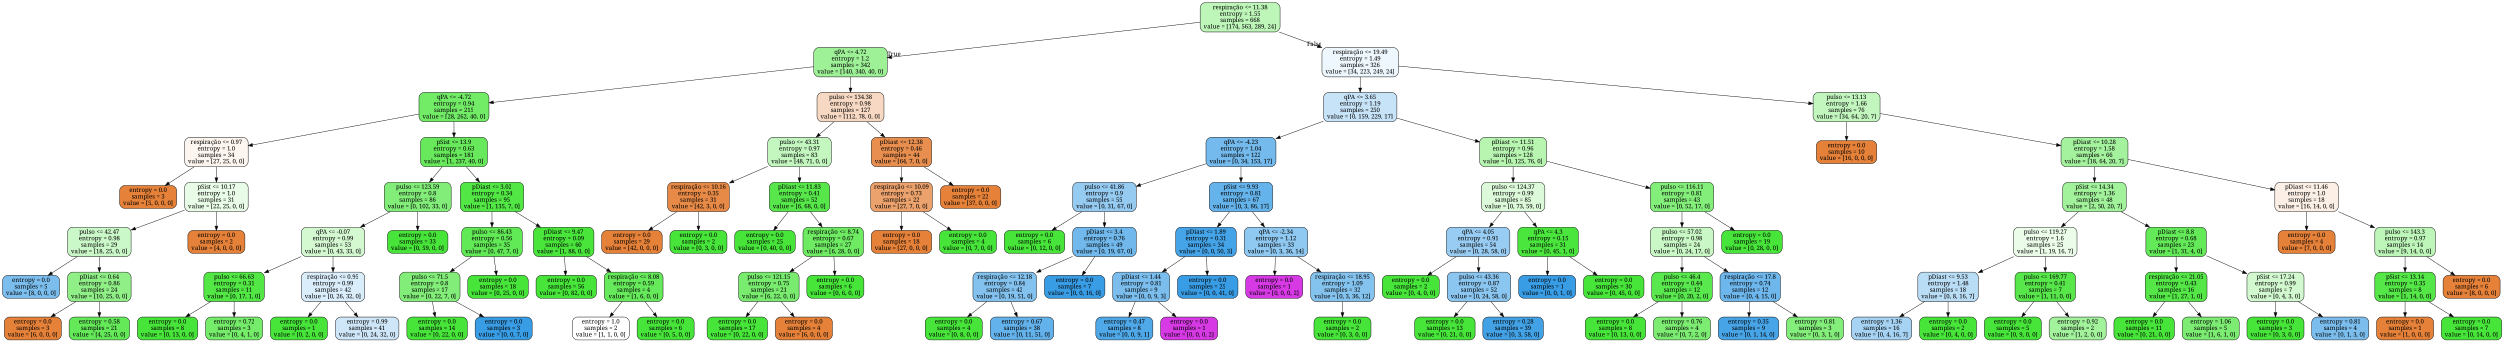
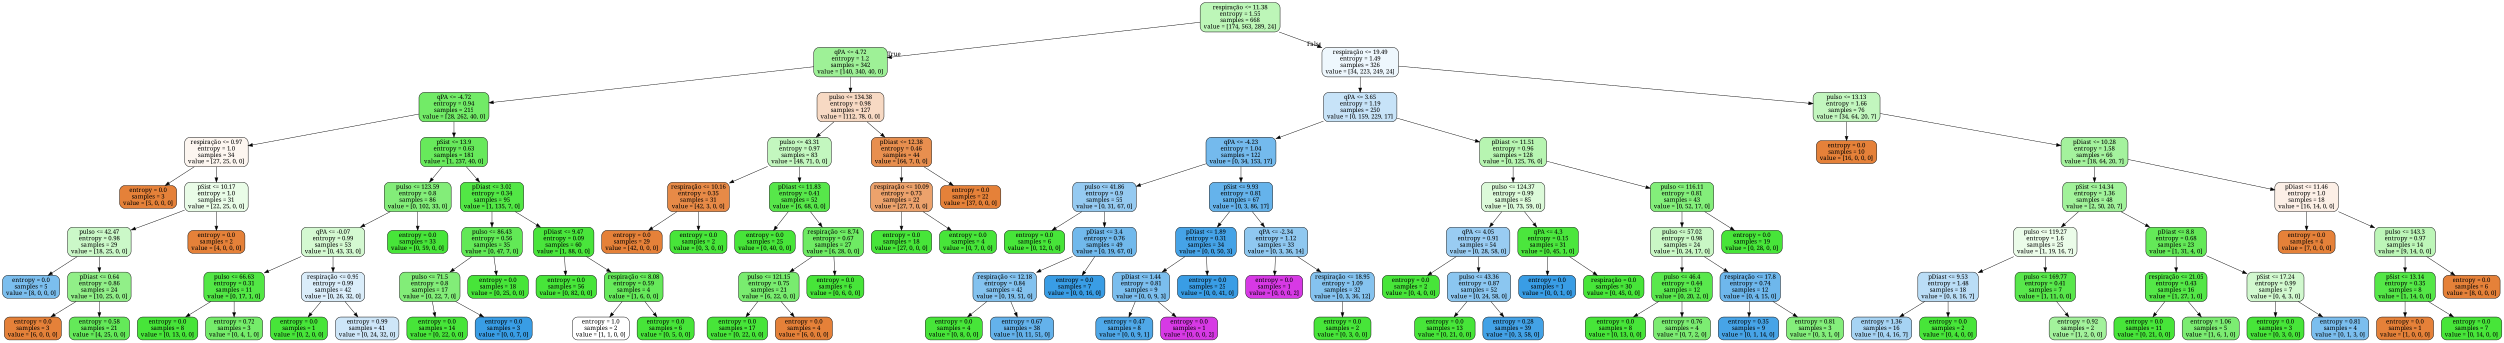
node "entropy = 0.0 samples = 18 value = [27, 0, 0, 0]": fillcolor #e58139 -> #47e539
node "entropy = 0.0 samples = 30 value = [0, 45, 0, 0]": label "entropy = 0.0 samples = 30 value = [0, 45, 0, 0]" -> "respiração = 0.0 samples = 30 value = [0, 45, 0, 0]"
node "entropy = 0.0 samples = 5 value = [0, 9, 0, 0]": removed
